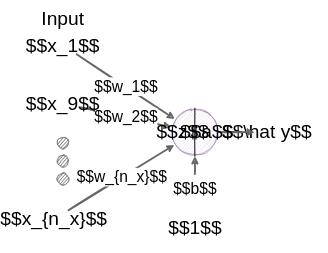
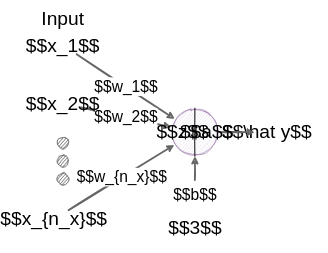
node "$$x_9$$": label "$$x_9$$" -> "$$x_2$$"
node "$$b$$": moved (195, 189) -> (195, 195)
node "$$1$$": label "$$1$$" -> "$$3$$"
